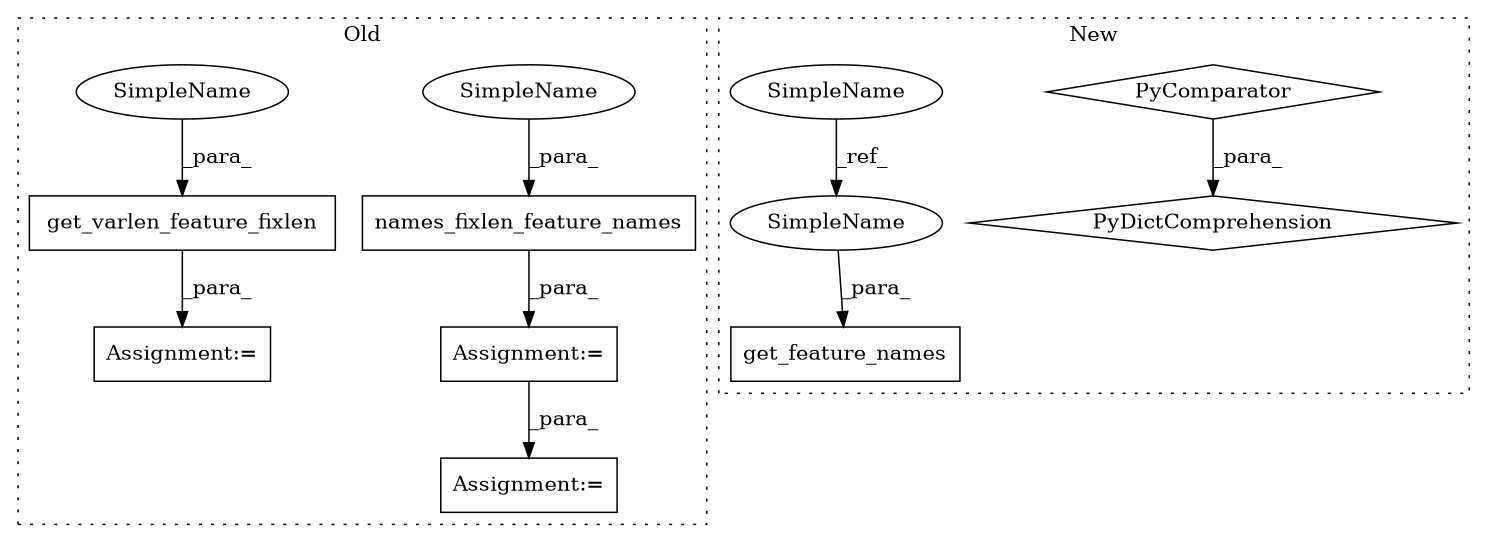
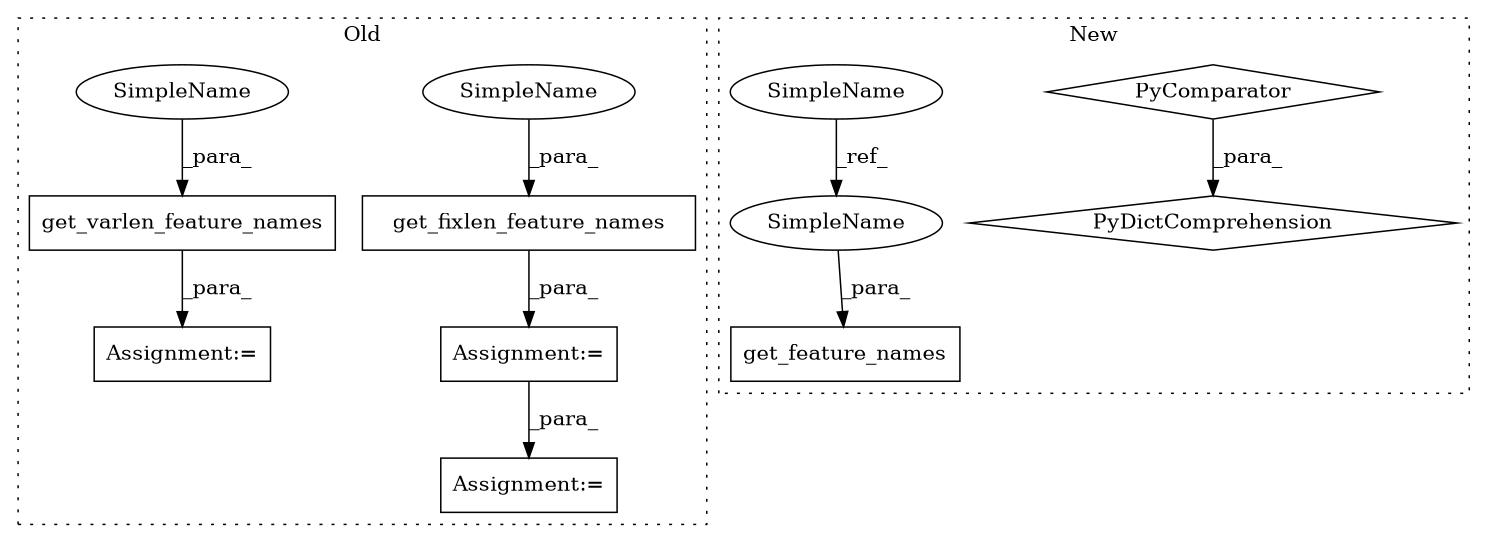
node "get_varlen_feature_fixlen": label "get_varlen_feature_fixlen" -> "get_varlen_feature_names"
node "names_fixlen_feature_names": label "names_fixlen_feature_names" -> "get_fixlen_feature_names"
